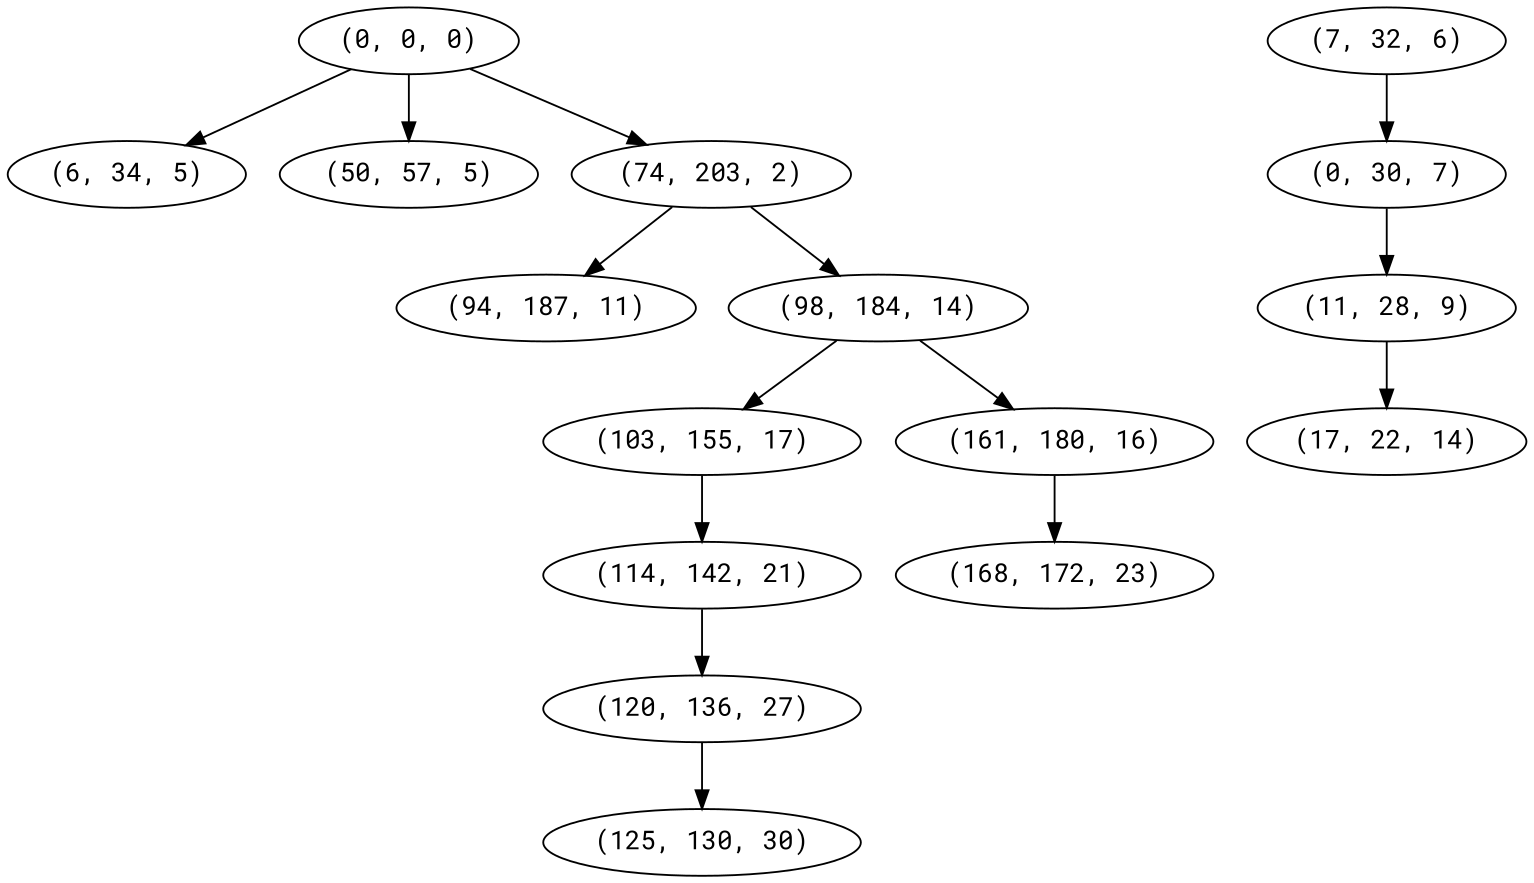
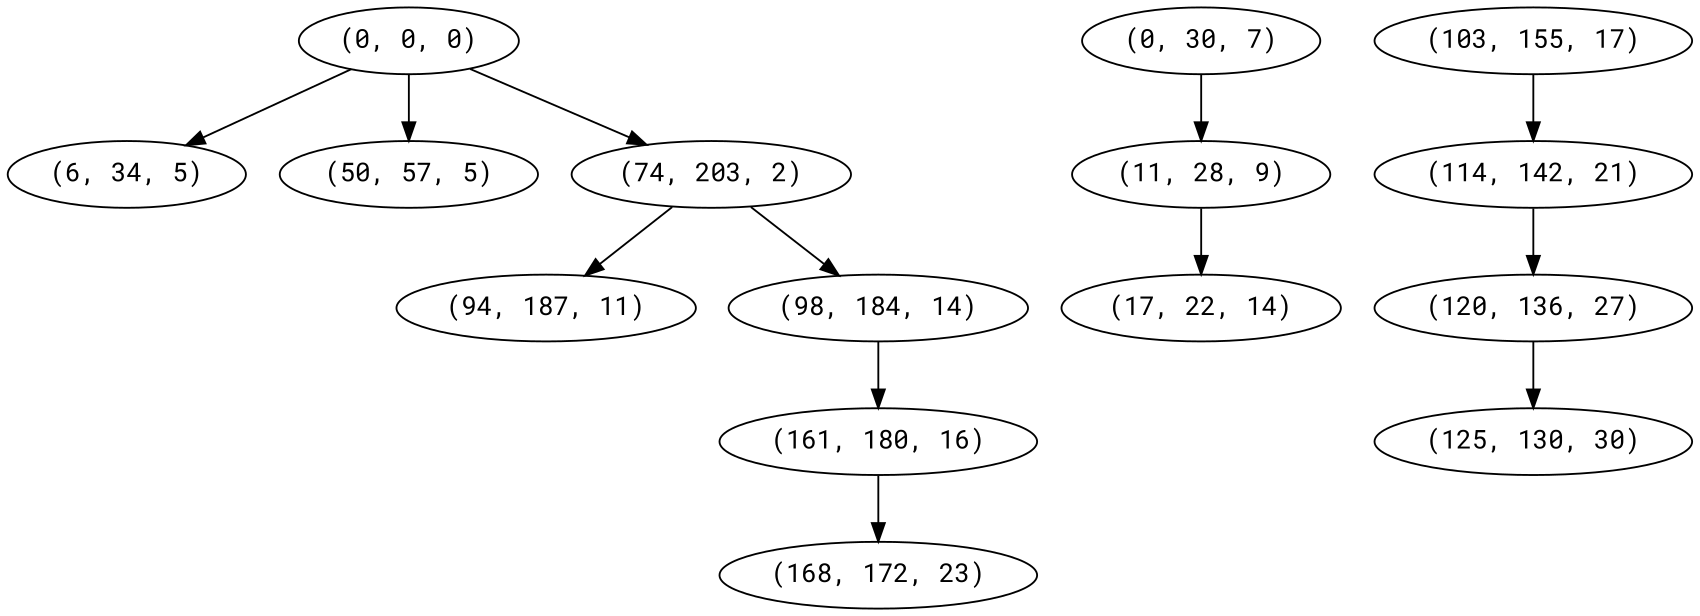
node "(7, 32, 6)": removed
edge "(98, 184, 14)" -> "(103, 155, 17)": removed
